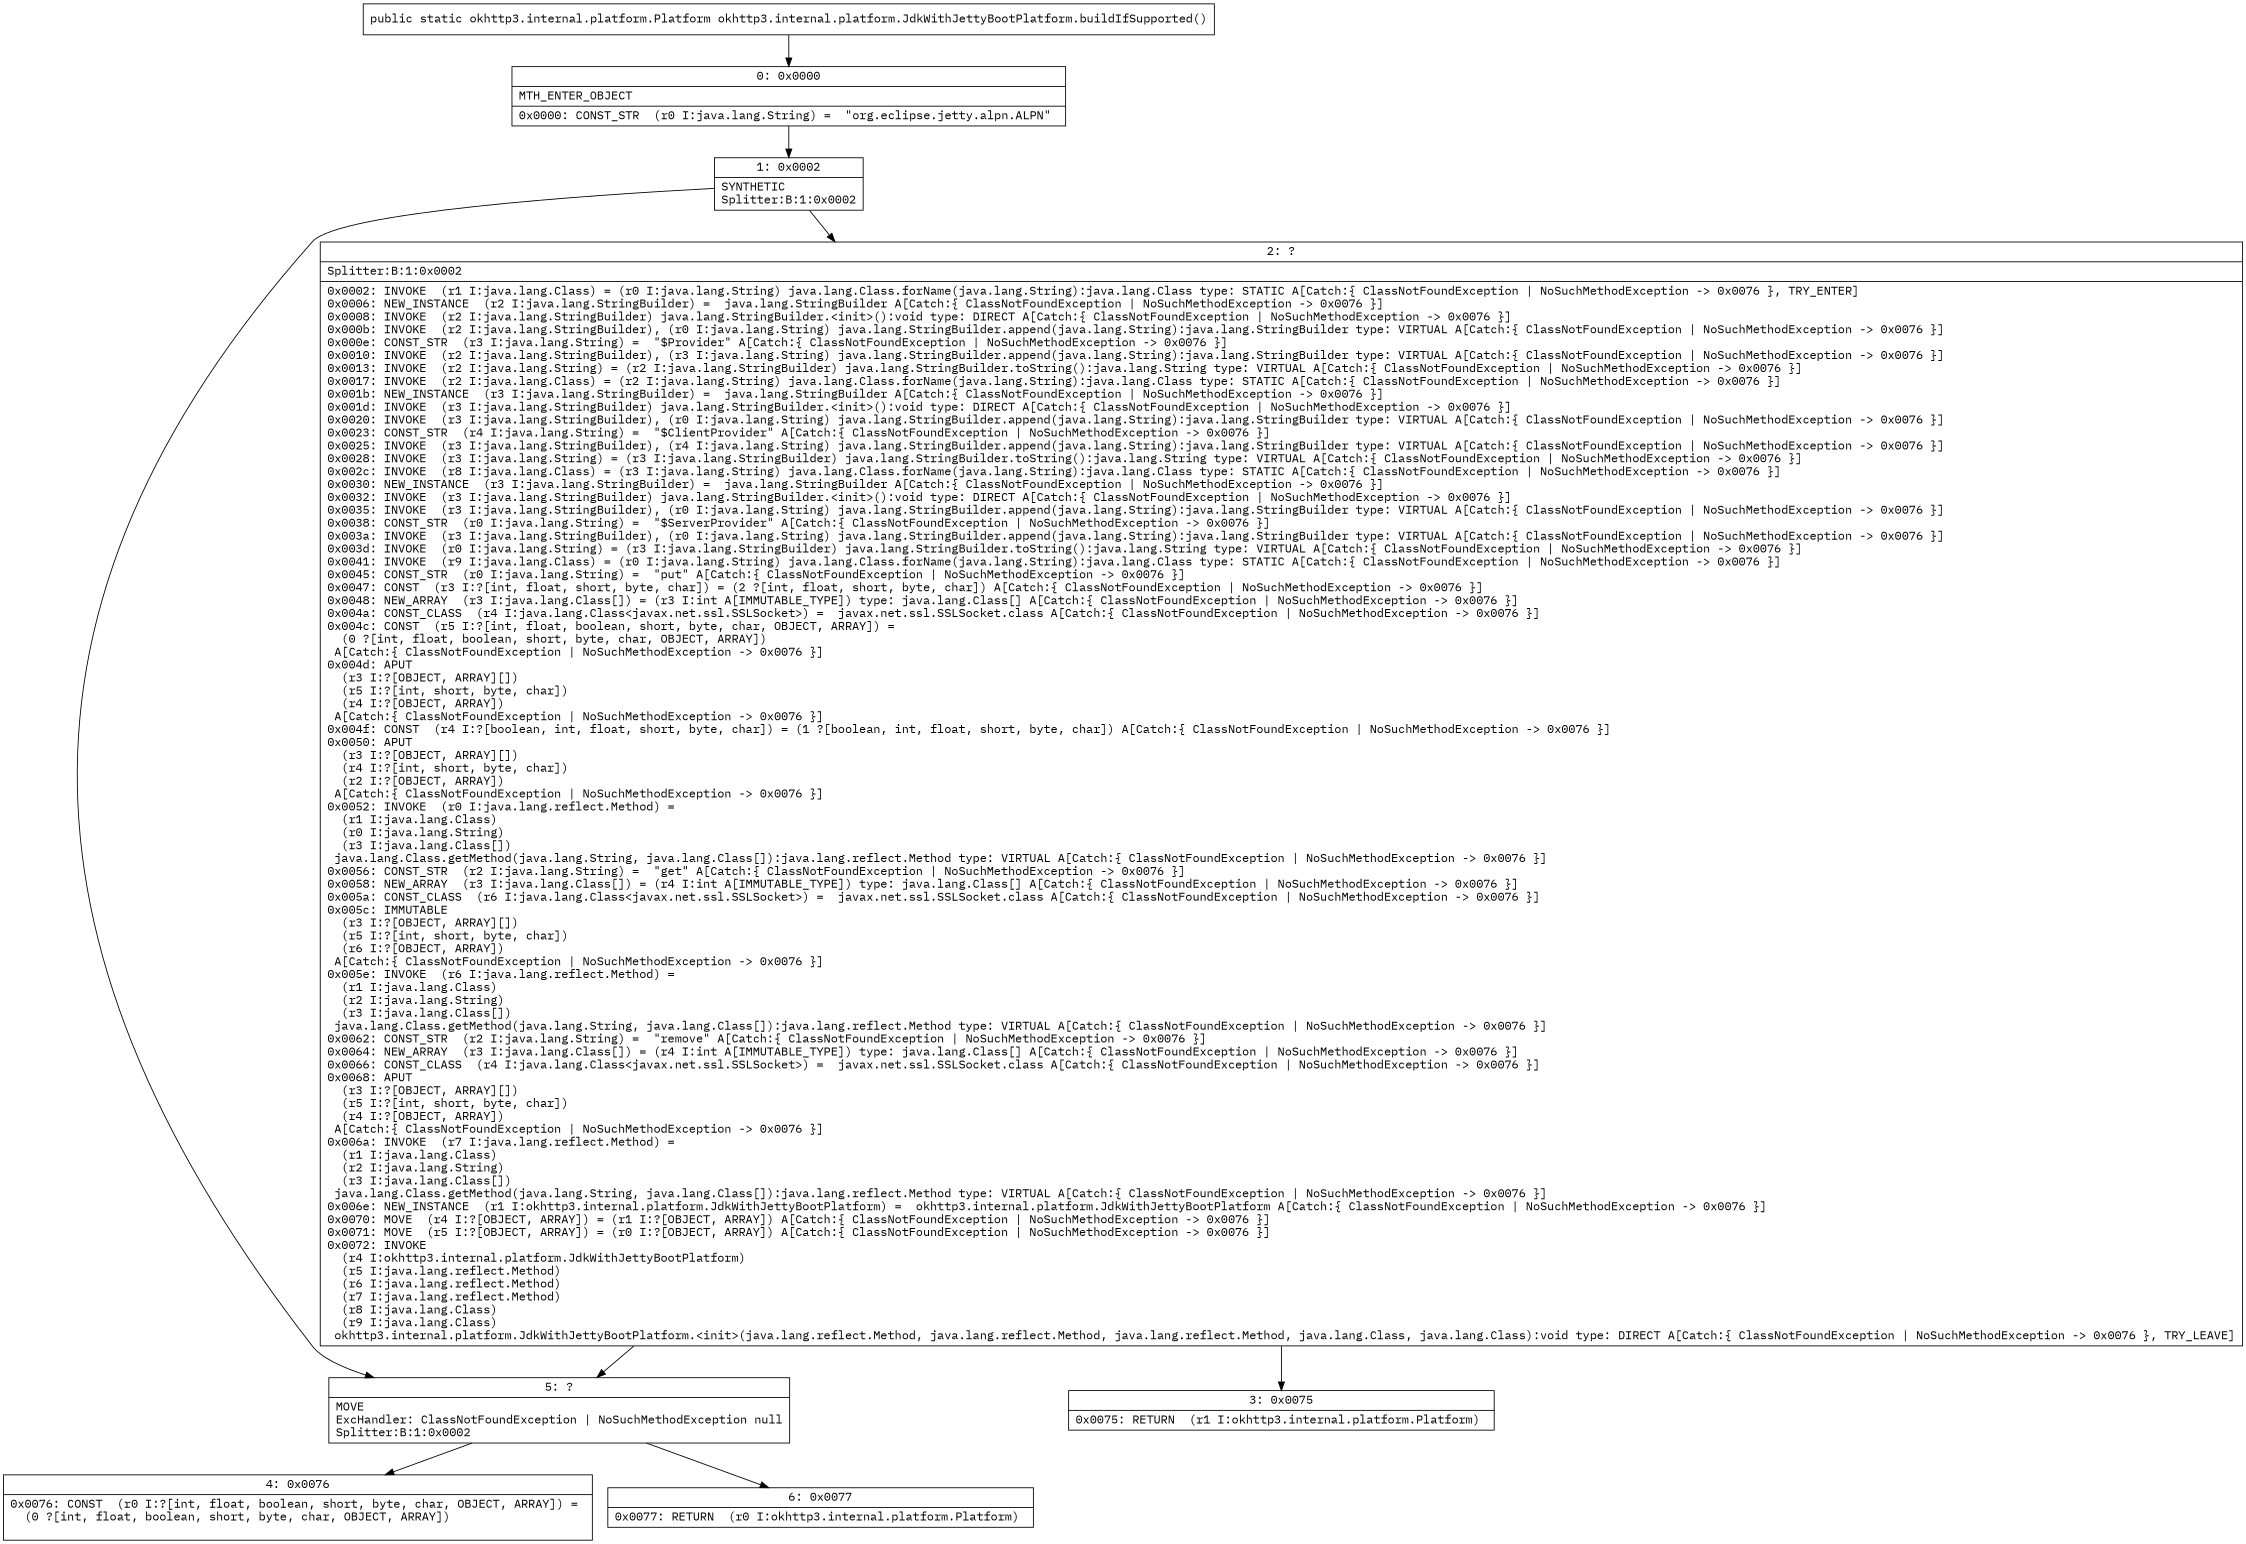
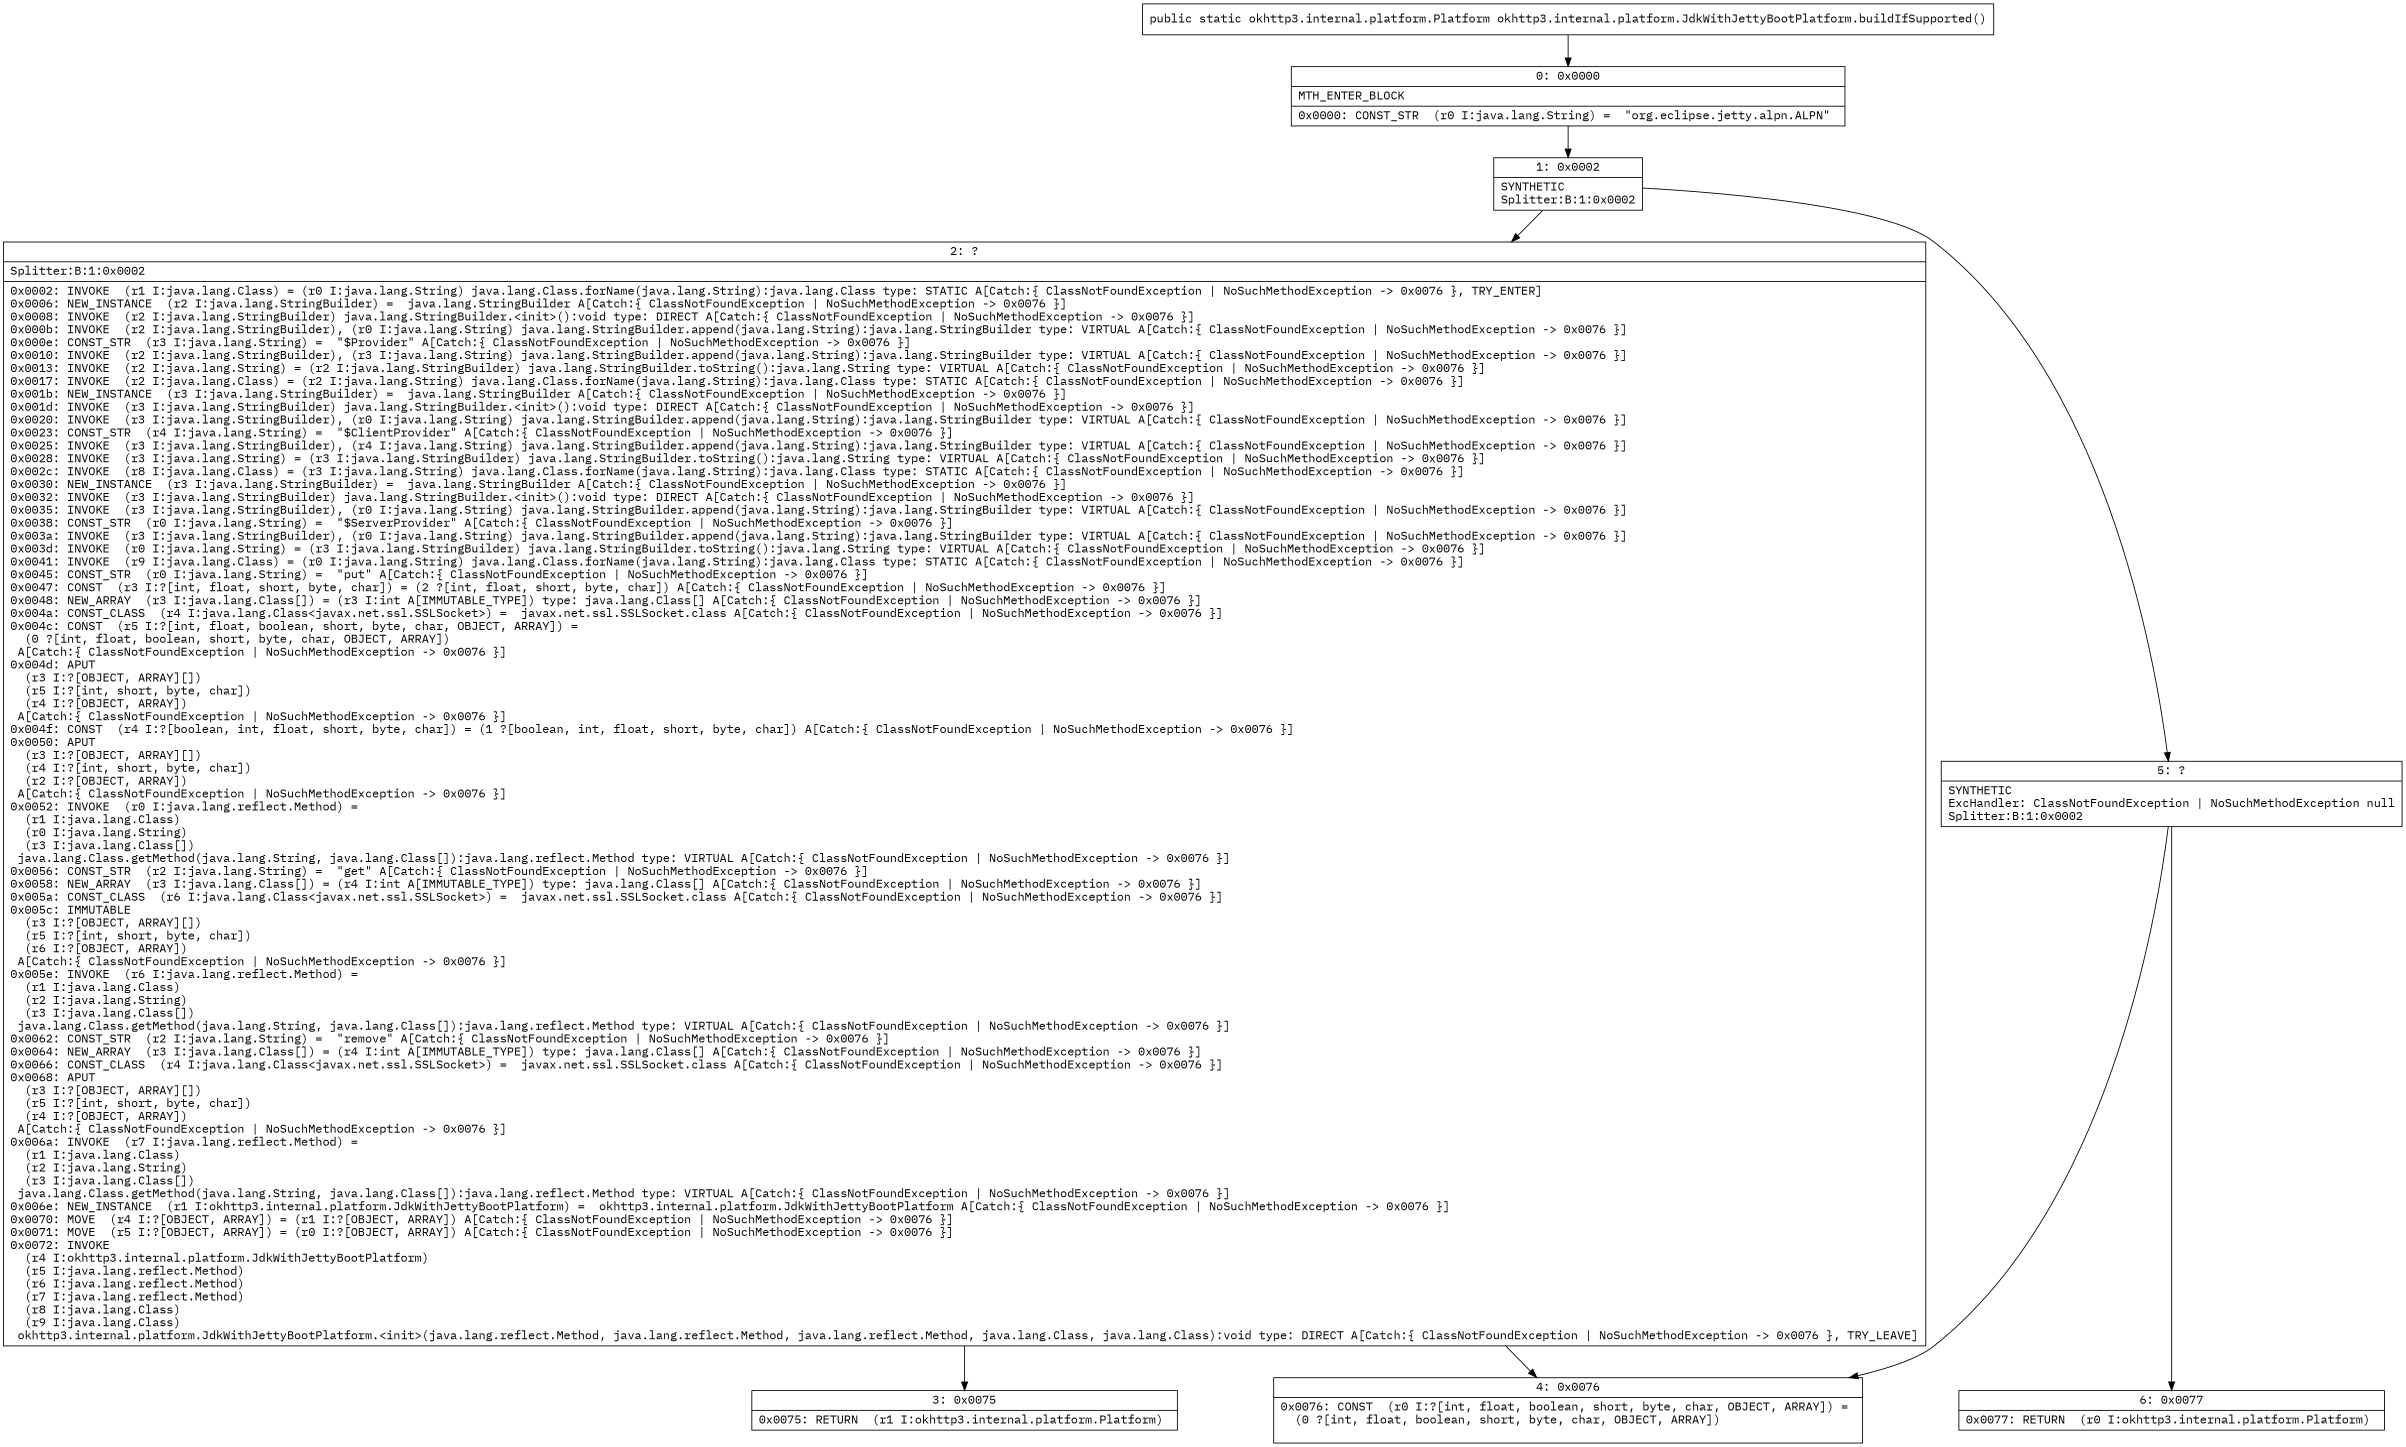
node "0: 0x0000": text "MTH_ENTER_OBJECT" -> "MTH_ENTER_BLOCK"
edge "2: ?" -> "5: ?": now "2: ?" -> "4: 0x0076"
node "5: ?": text "MOVE" -> "SYNTHETIC"
